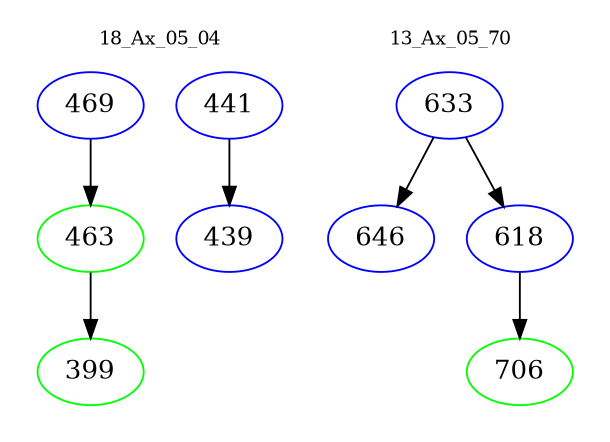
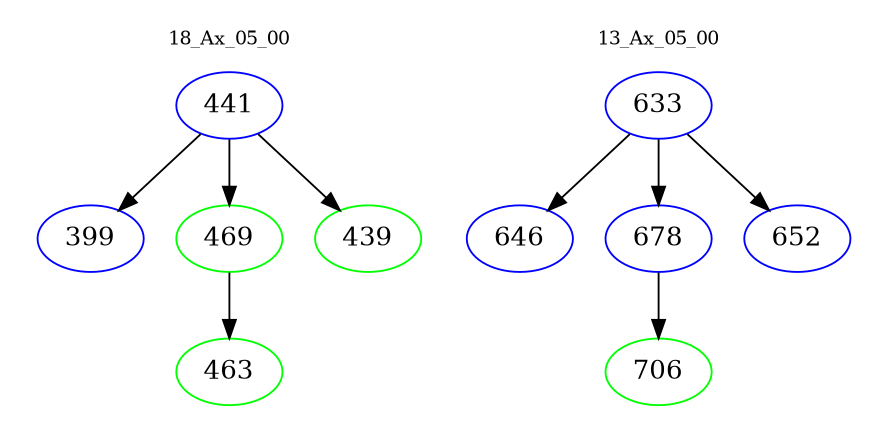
cluster "18_Ax_05_04": label "18_Ax_05_04" -> "18_Ax_05_00"
cluster "13_Ax_05_70": label "13_Ax_05_70" -> "13_Ax_05_00"
node "469": color blue -> green
edge "441" -> "469": added
node "439": color blue -> green
node "618": label "618" -> "678"
node "652": added
edge "463" -> "399": now "441" -> "399"
node "399": color green -> blue
